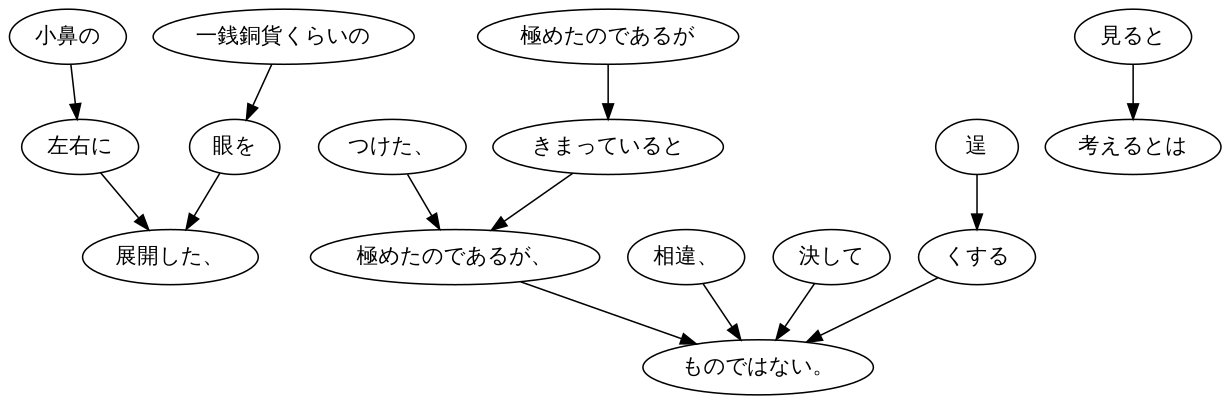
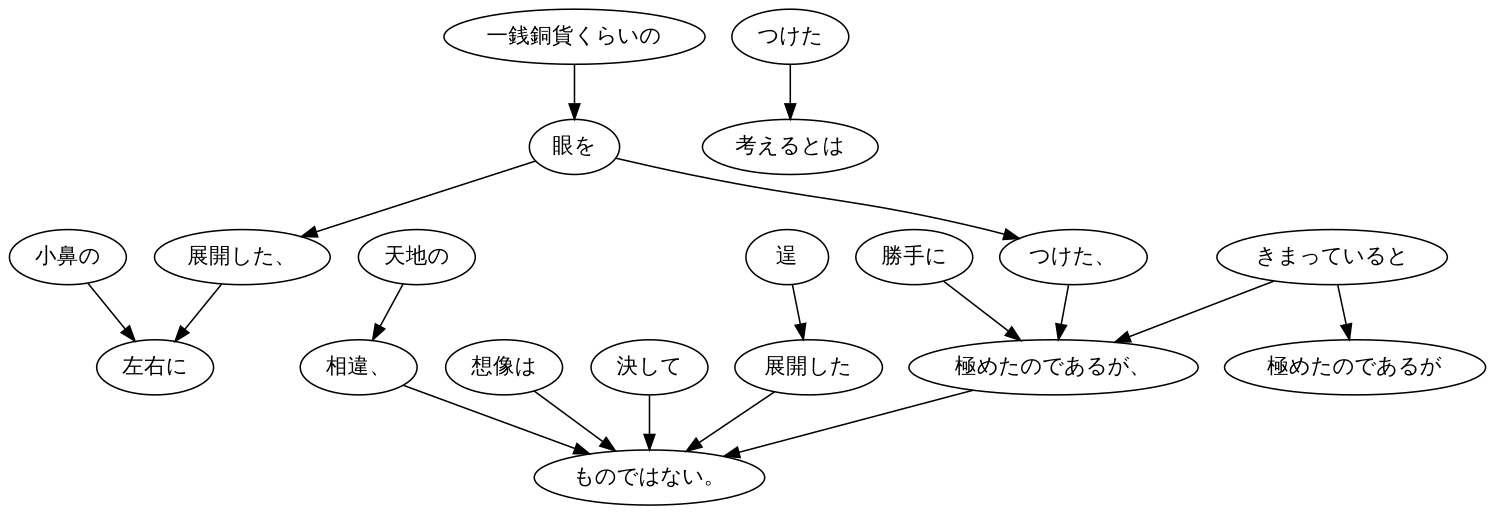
node "見ると": label "見ると" -> "つけた"
edge "極めたのであるが" -> "きまっていると": reversed
edge "左右に" -> "展開した、": reversed
edge "眼を" -> "つけた、": added
node "天地の": added
node "勝手に": added
node "くする": label "くする" -> "展開した"
node "想像は": added
